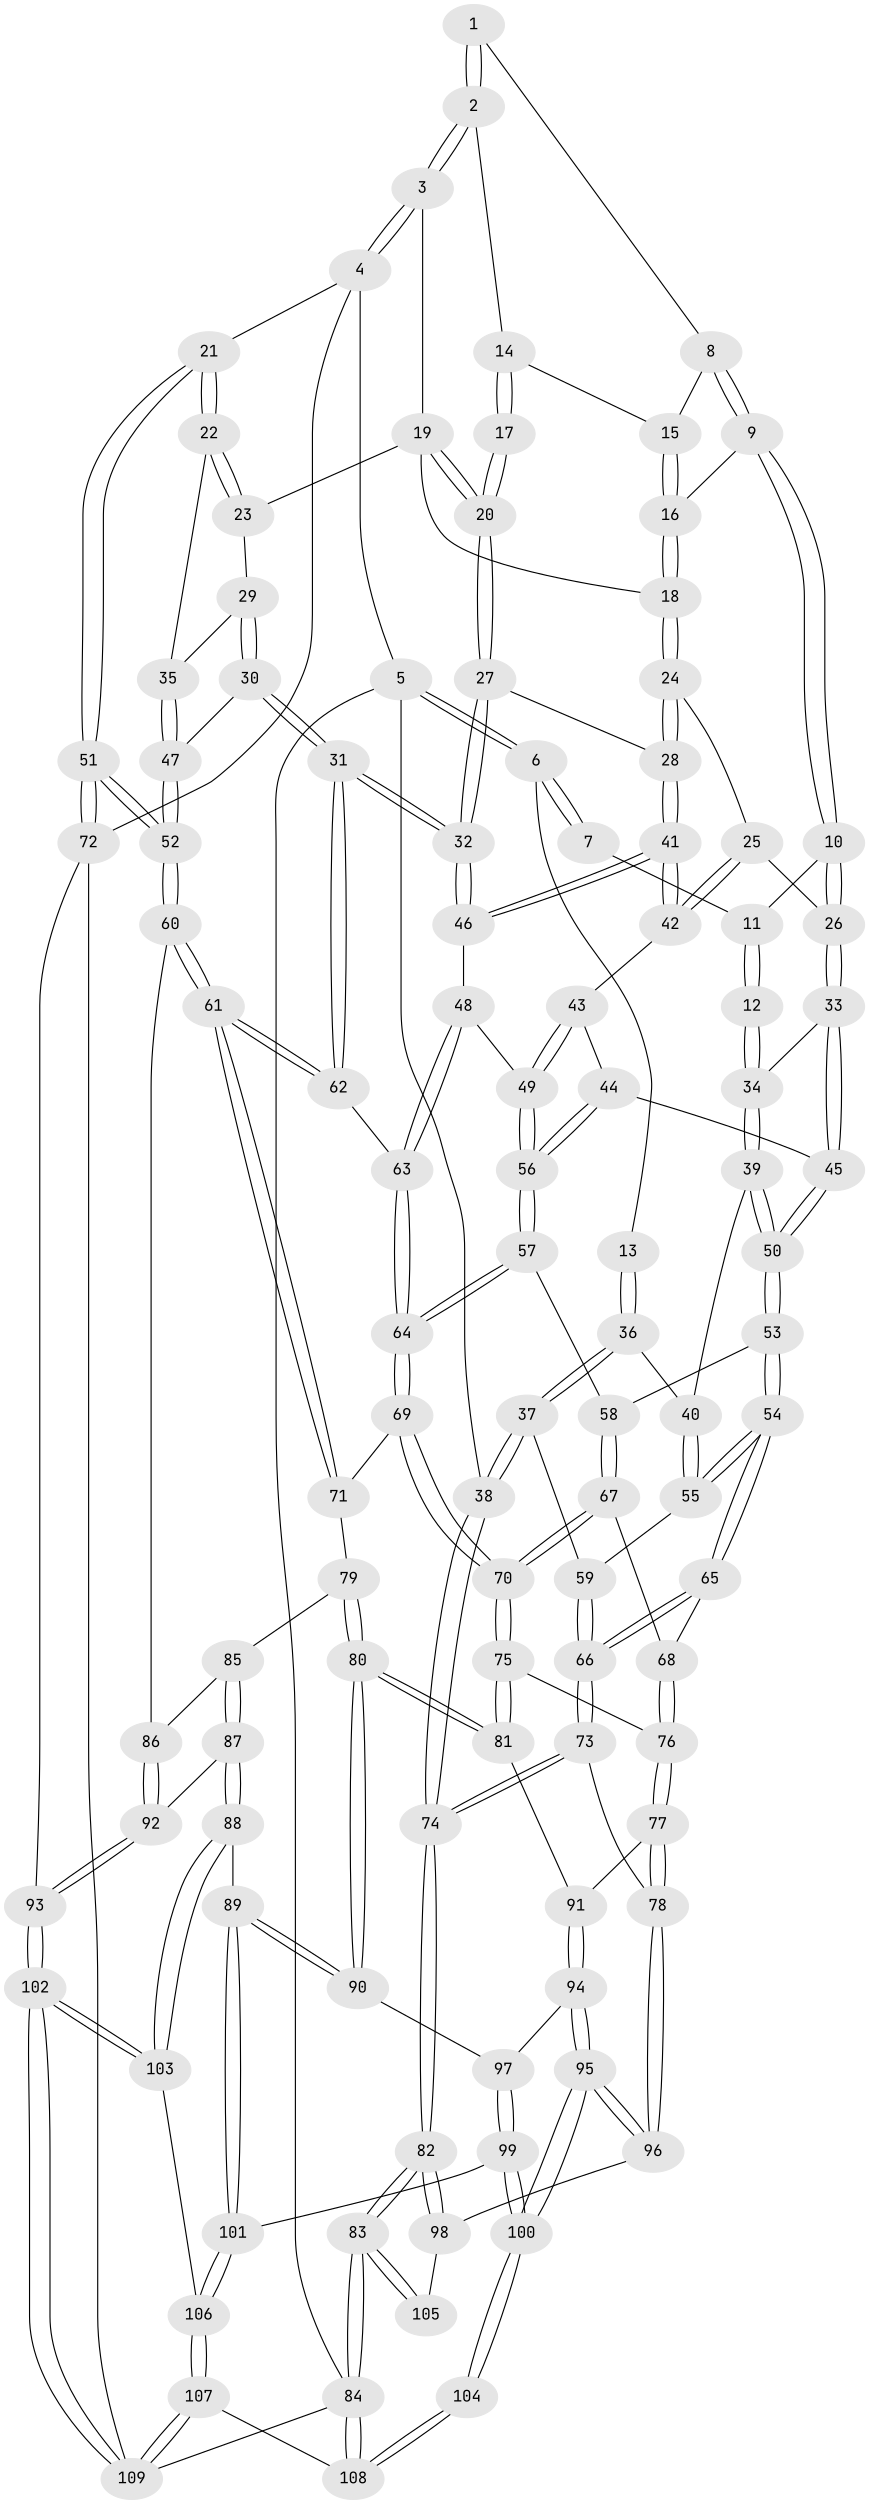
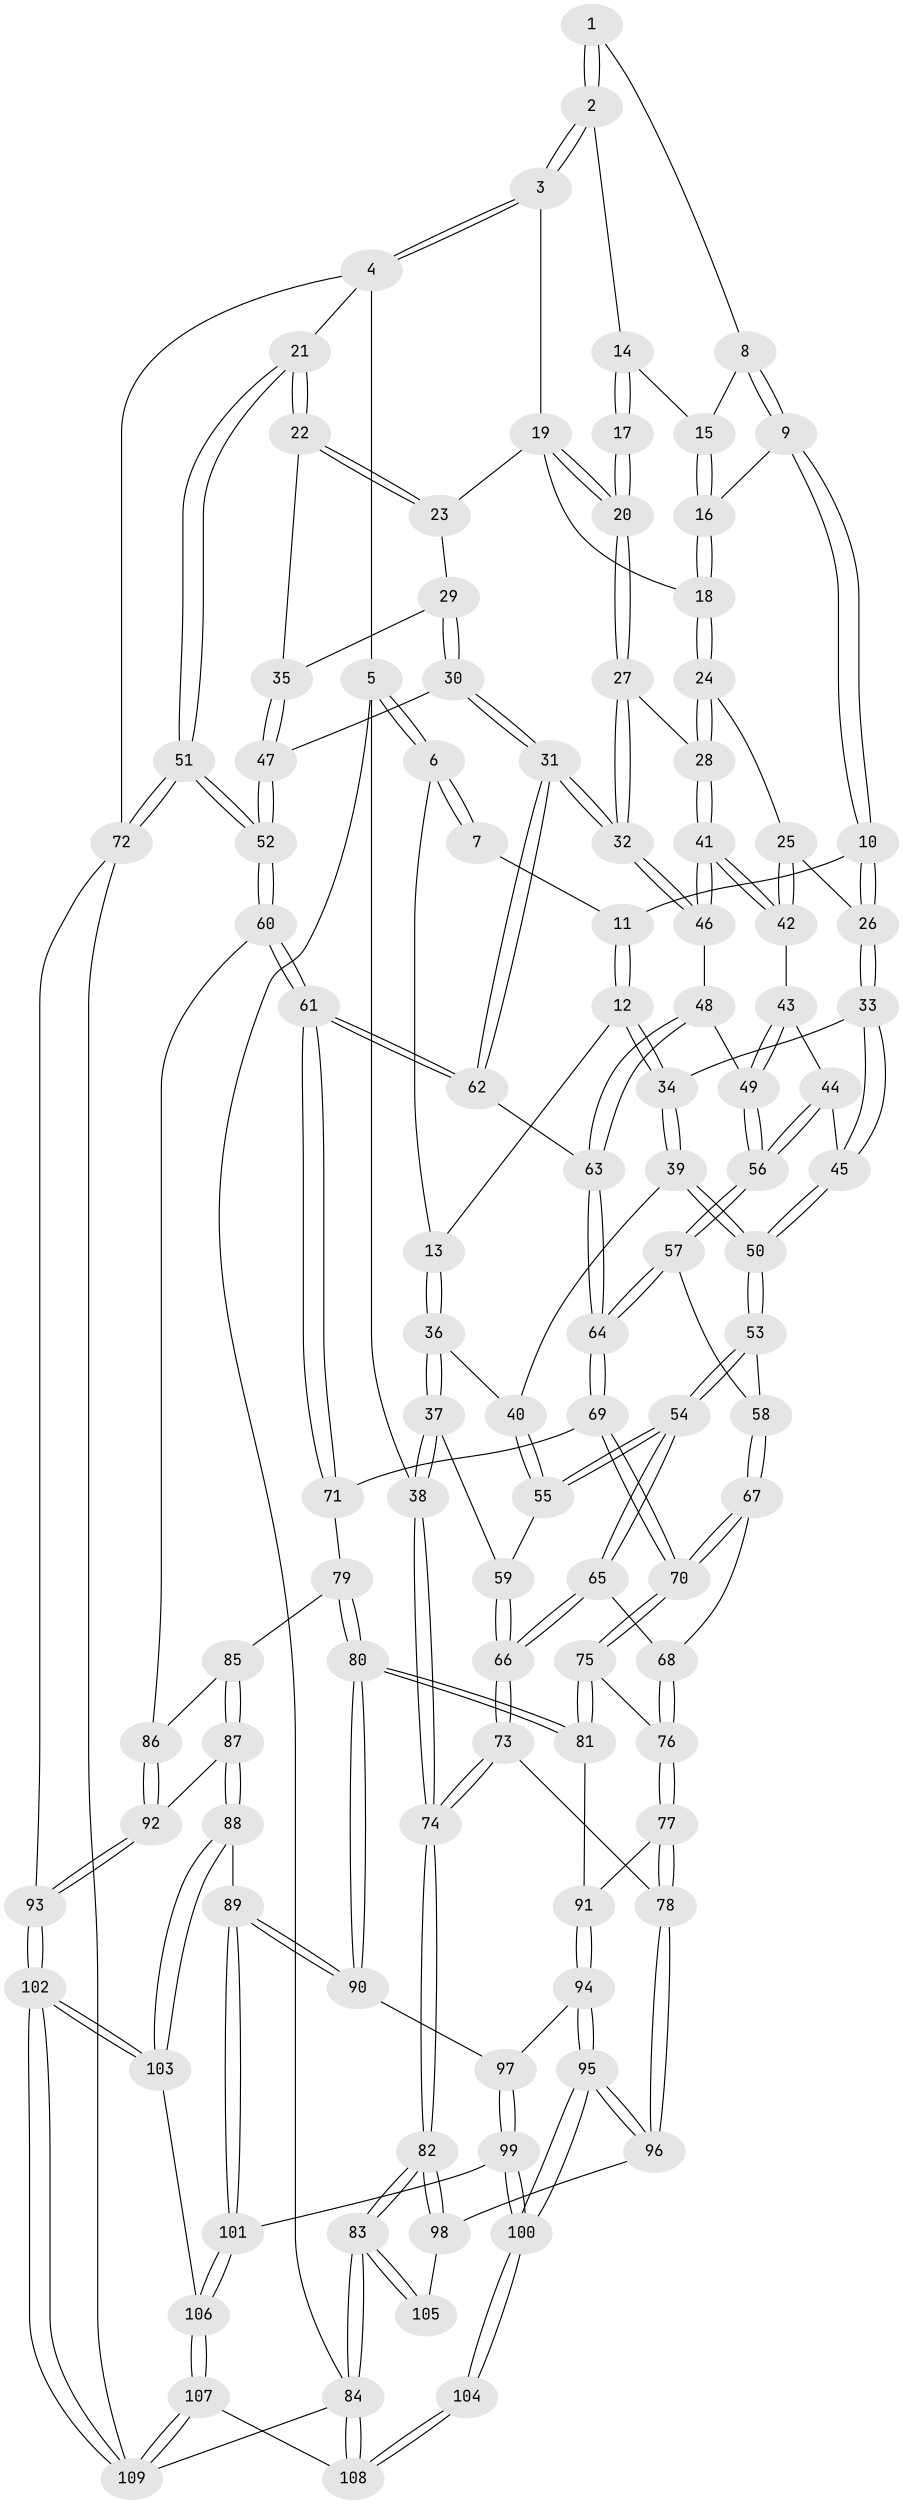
edge "12" -- "13": added
